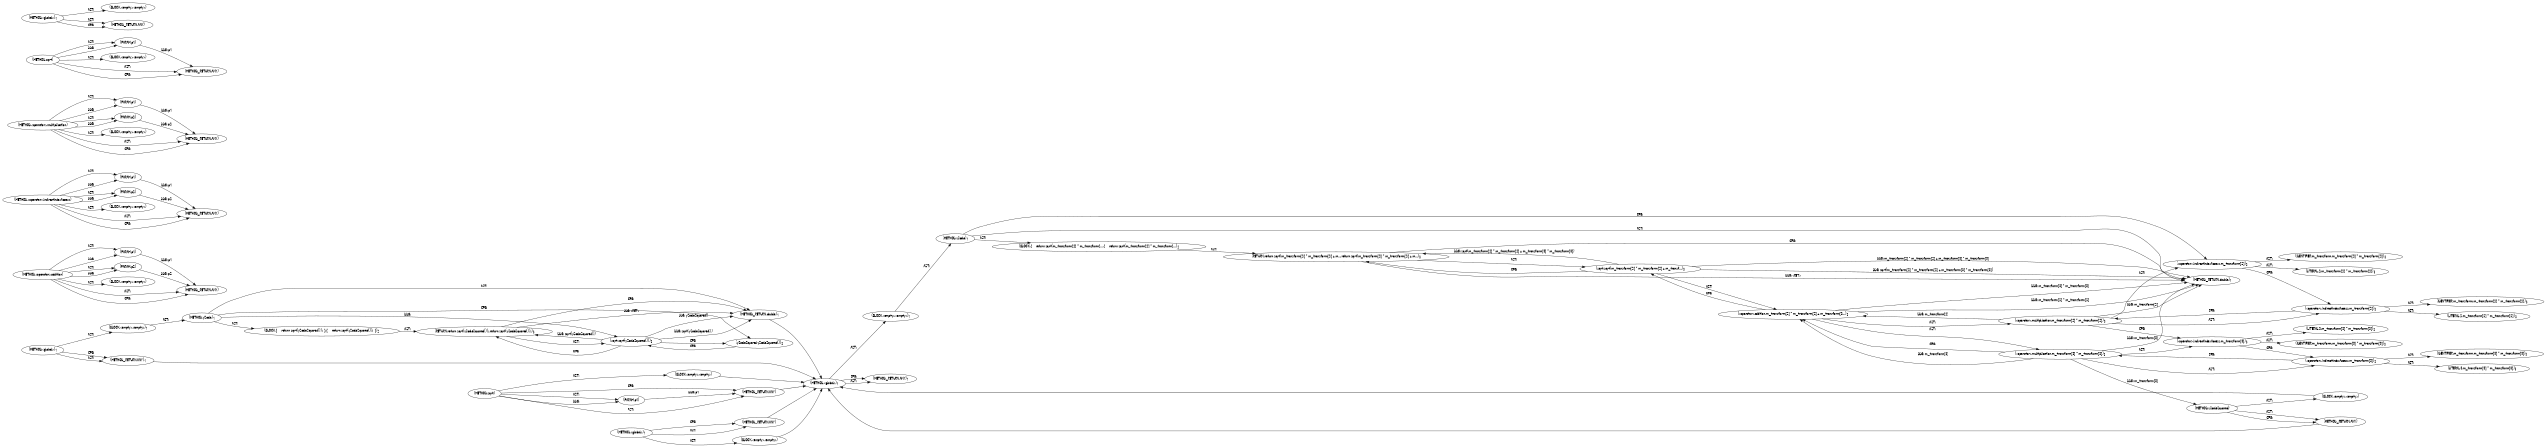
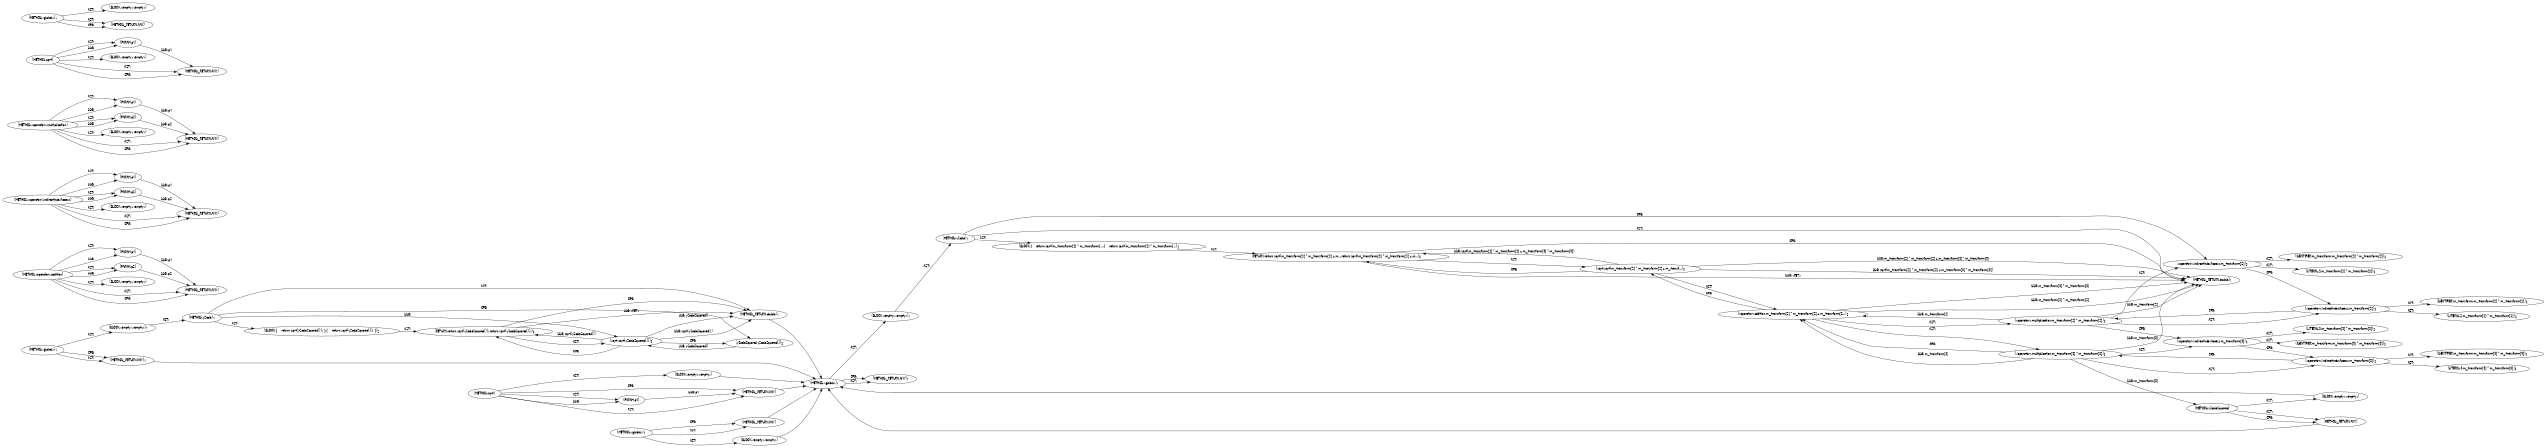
edge "(yScaleSquared,yScaleSquared())" -> "(sqrt,sqrt(yScaleSquared()))": label "CFG: " -> "DDG: yScaleSquared()"
